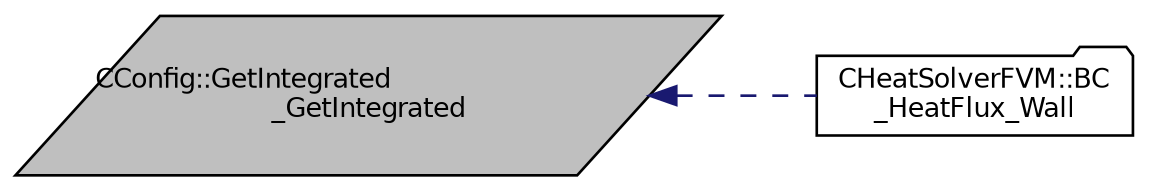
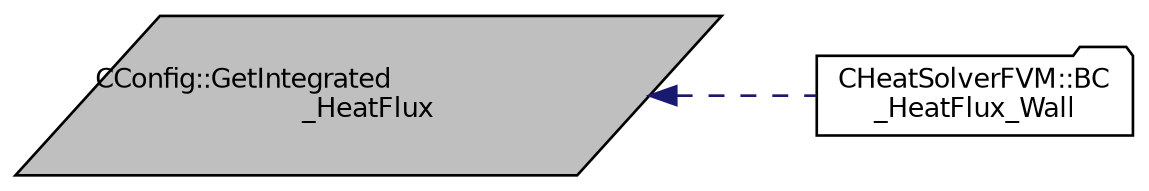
node "CConfig::GetIntegrated _GetIntegrated": label "CConfig::GetIntegrated _GetIntegrated" -> "CConfig::GetIntegrated _HeatFlux"
